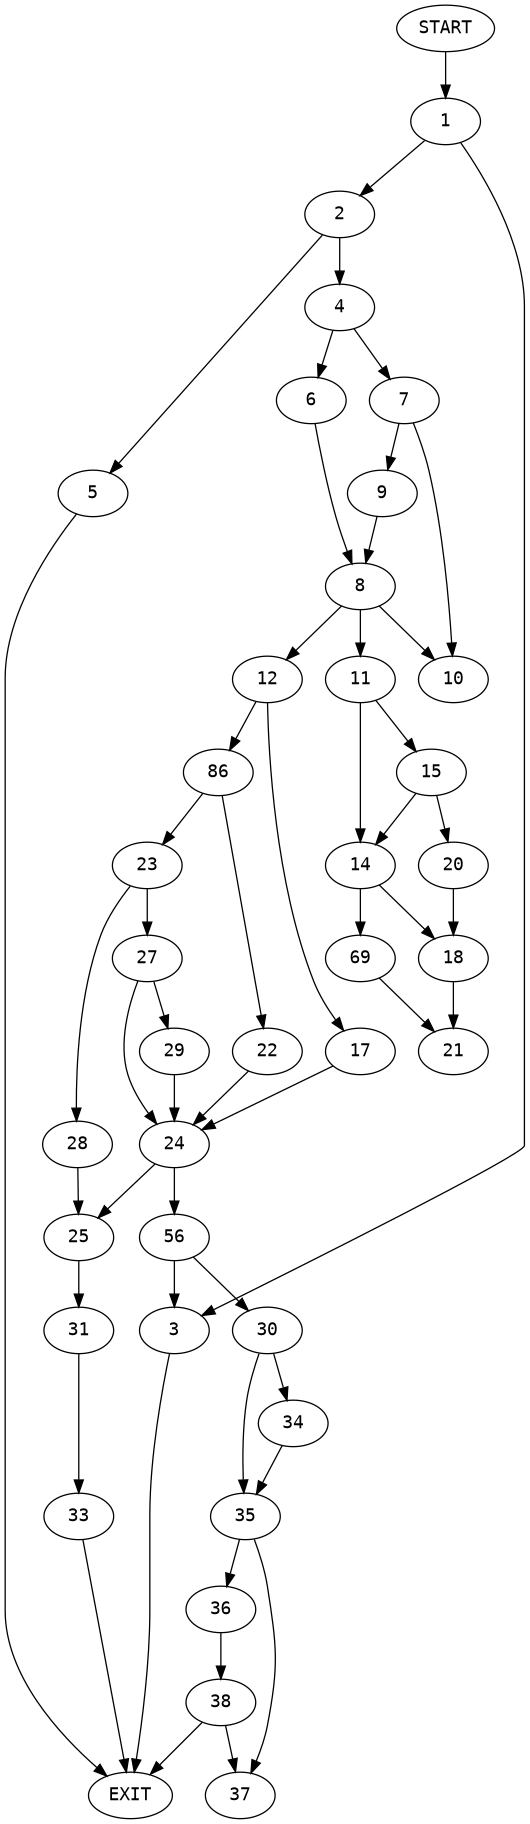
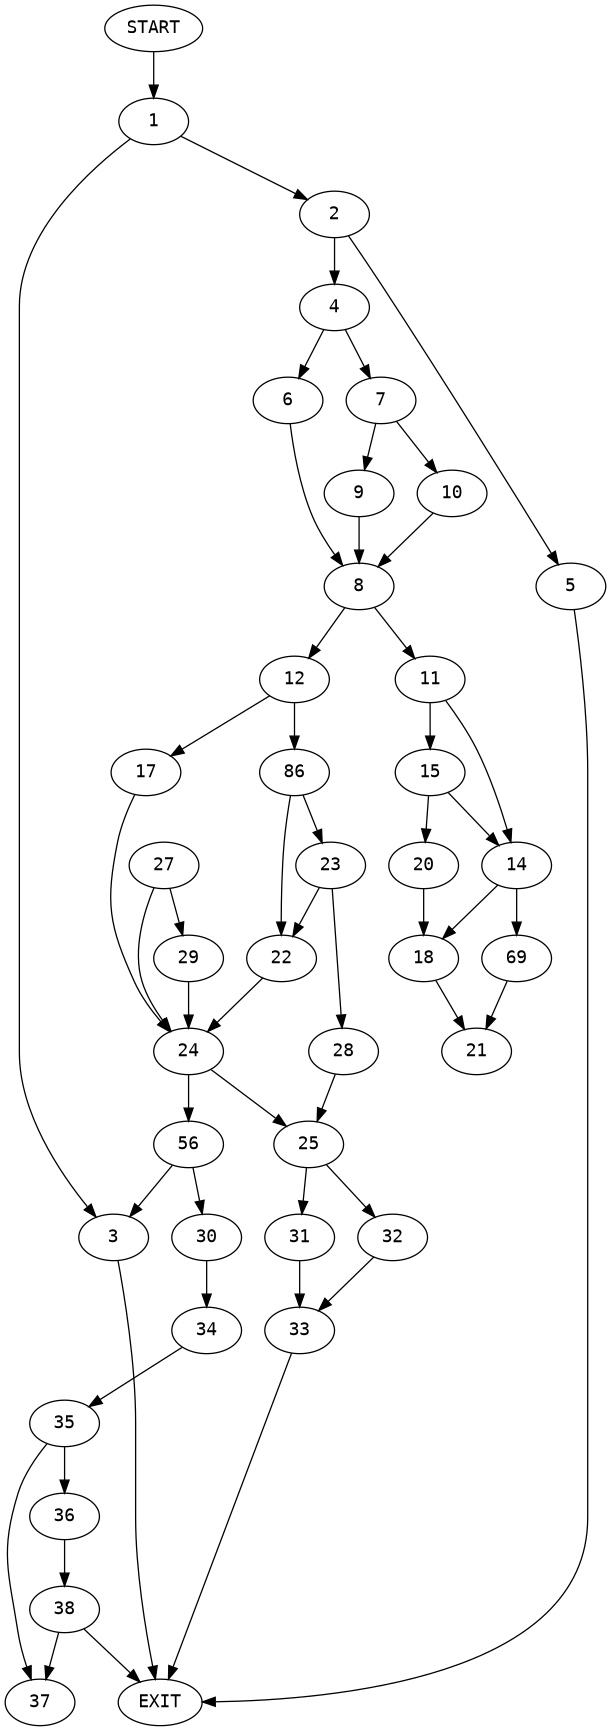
edge "8" -> "10": reversed
edge "23" -> "27": now "23" -> "22"
node "32": added
edge "30" -> "35": removed
